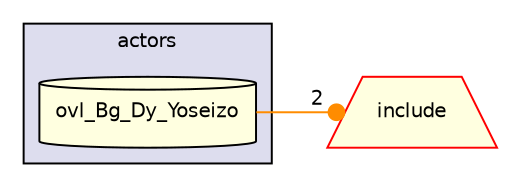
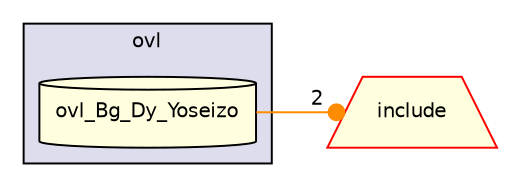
cluster "actors": label "actors" -> "ovl"
